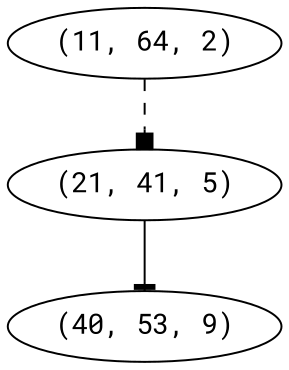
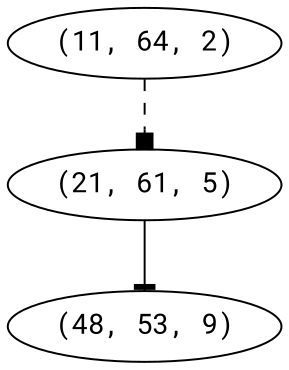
node "(21, 41, 5)": label "(21, 41, 5)" -> "(21, 61, 5)"
node "(40, 53, 9)": label "(40, 53, 9)" -> "(48, 53, 9)"
